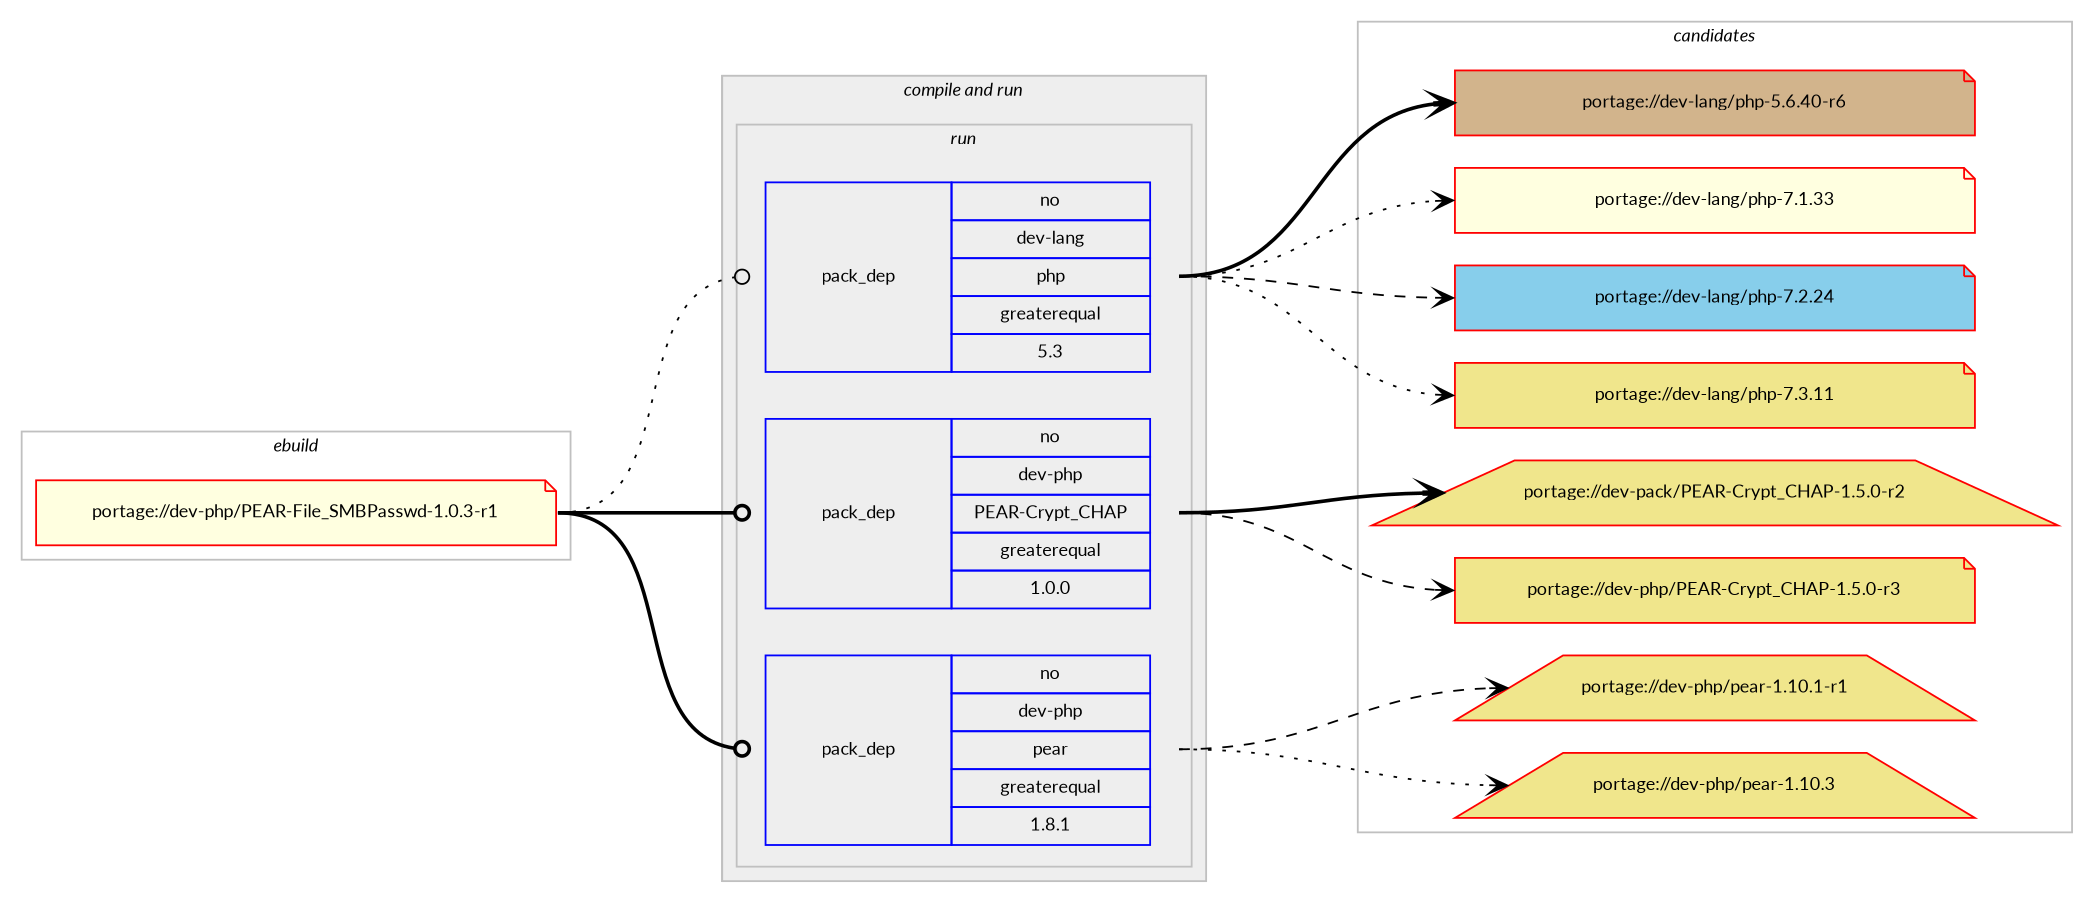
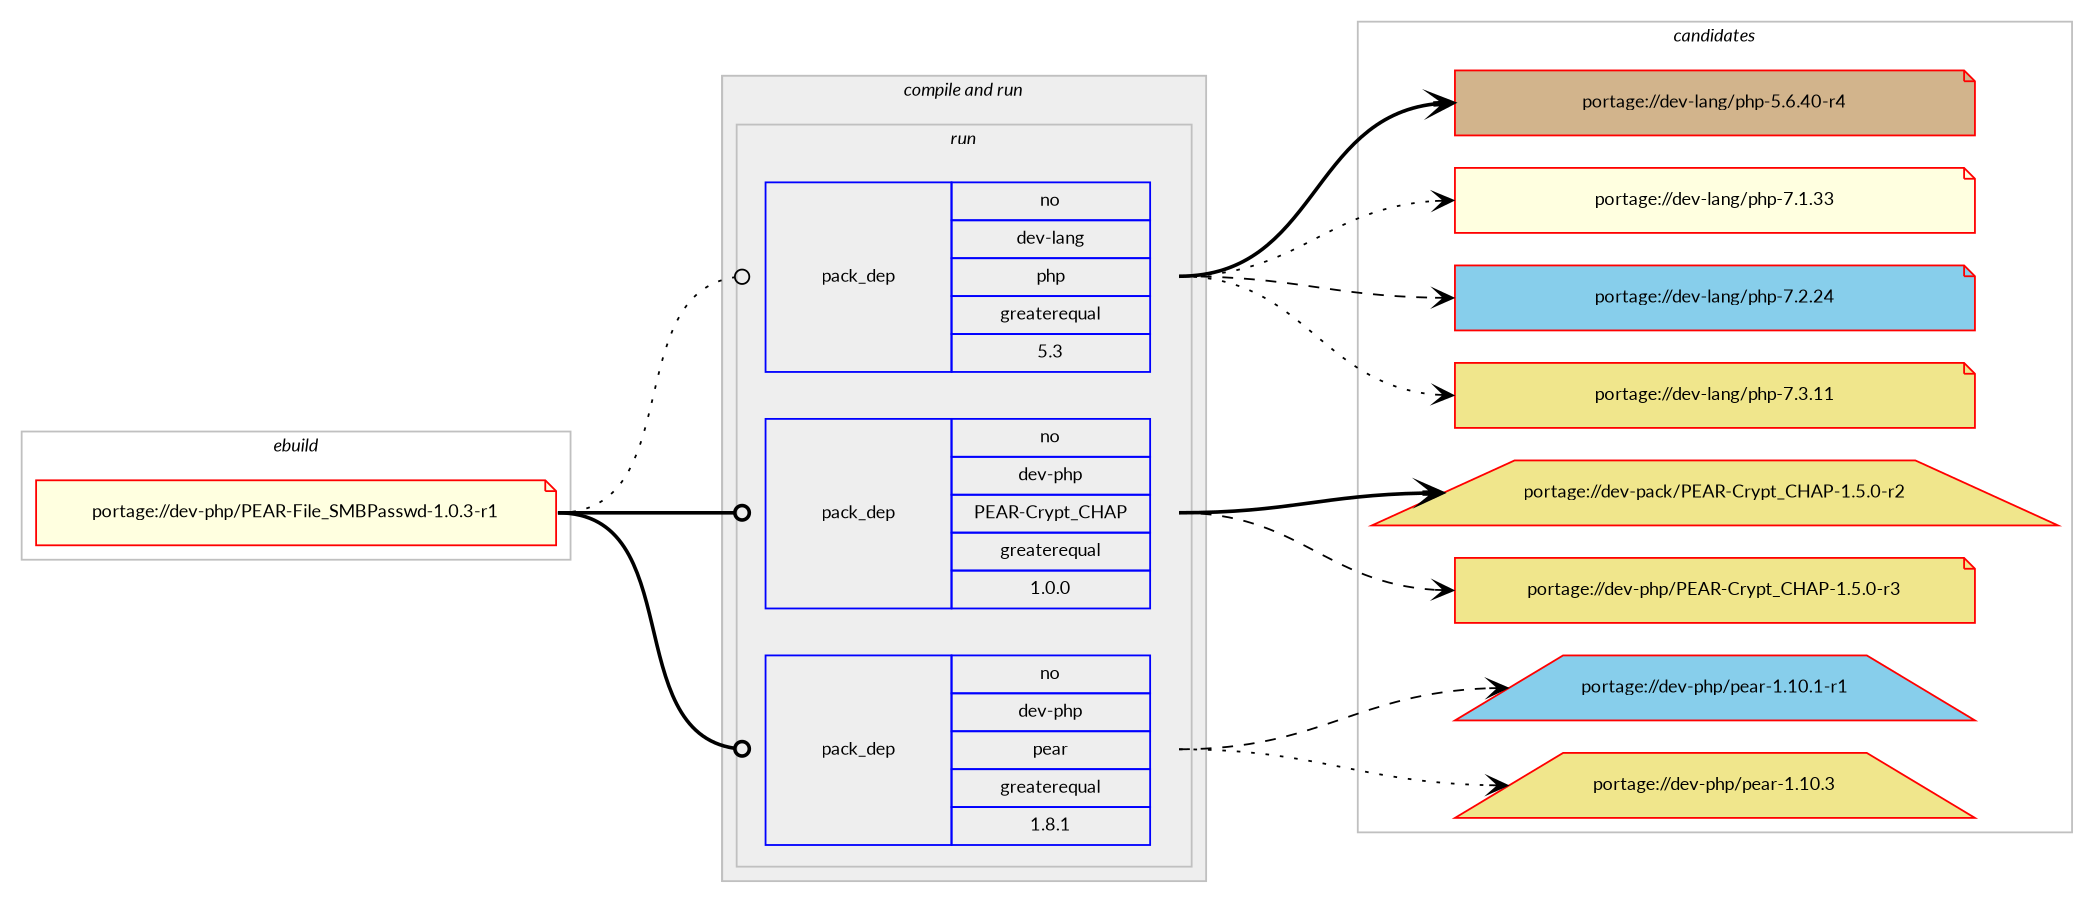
node "portage://dev-lang/php-5.6.40-r6": label "portage://dev-lang/php-5.6.40-r6" -> "portage://dev-lang/php-5.6.40-r4"
node "portage://dev-php/pear-1.10.1-r1": fillcolor khaki -> skyblue
